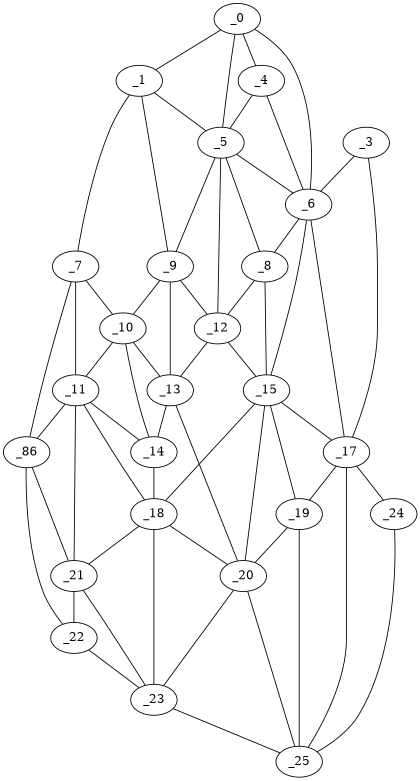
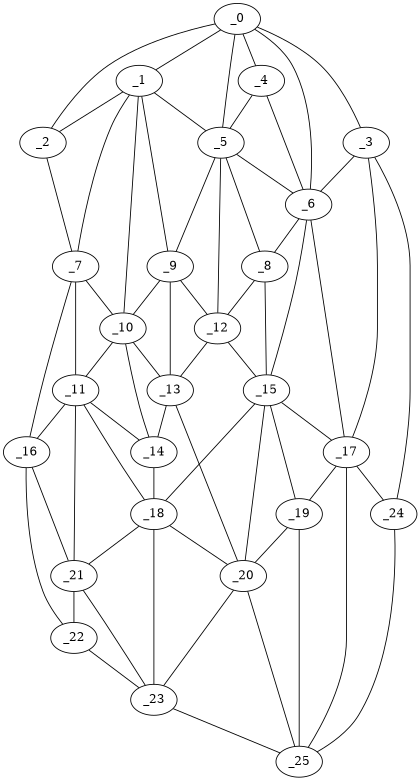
edge "_0" -- "_3": added
node "_2": added
edge "_1" -- "_10": added
edge "_3" -- "_24": added
node "_86": label "_86" -> "_16"
